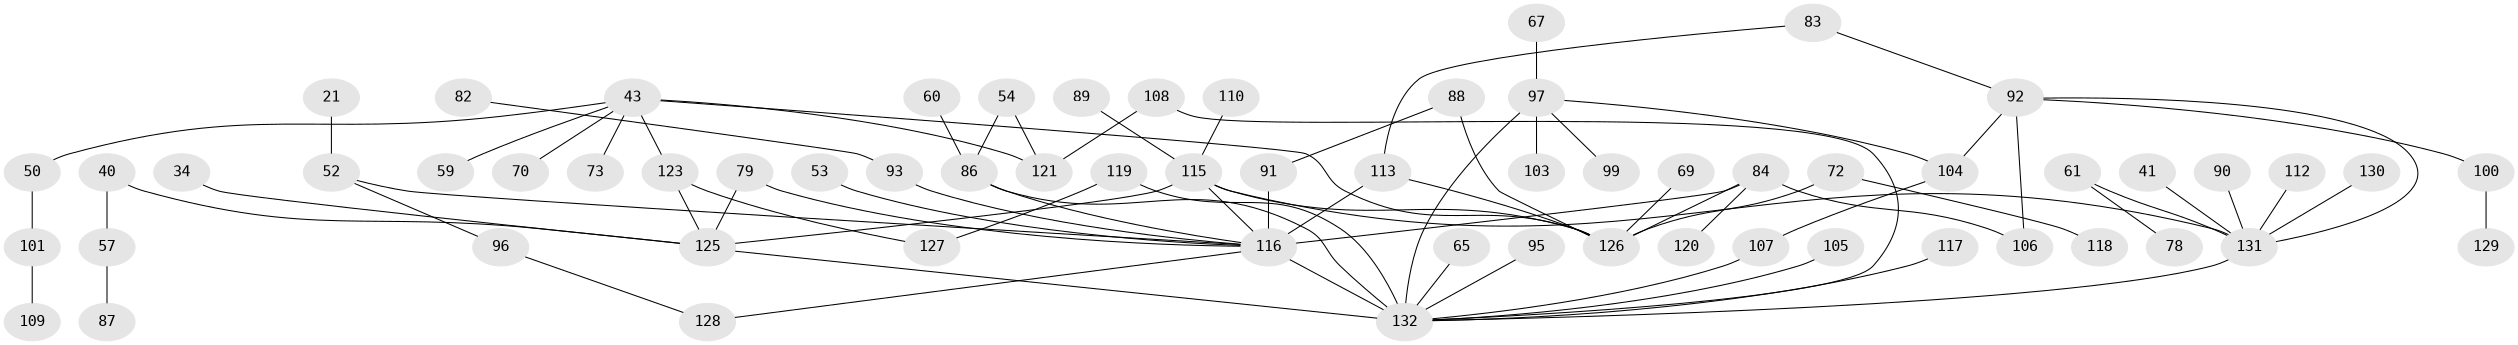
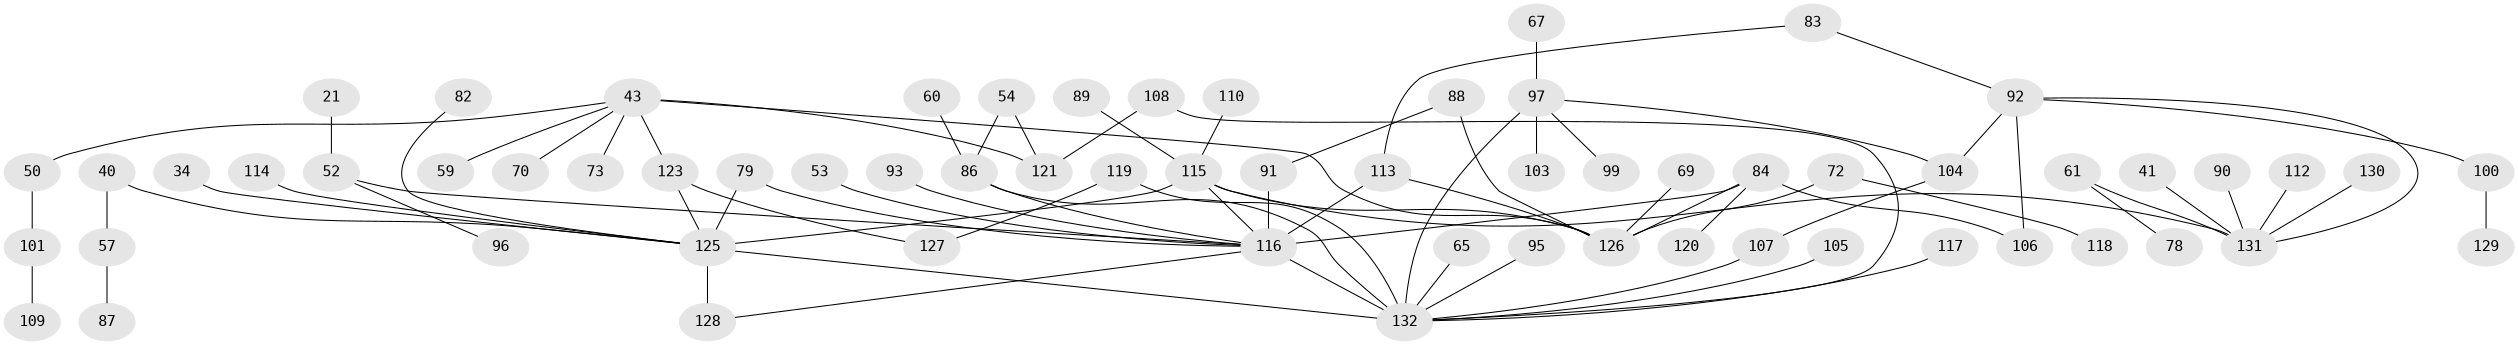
edge "82" -- "93": now "82" -- "125"
node "114": added
edge "96" -- "128": now "125" -- "128"
edge "131" -- "132": removed
